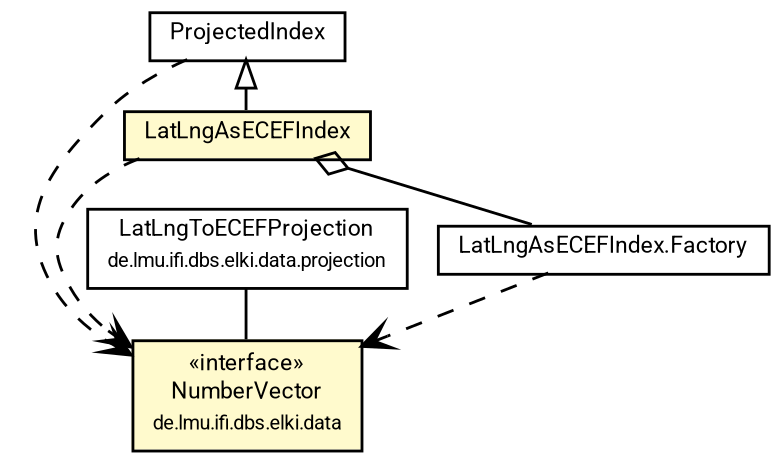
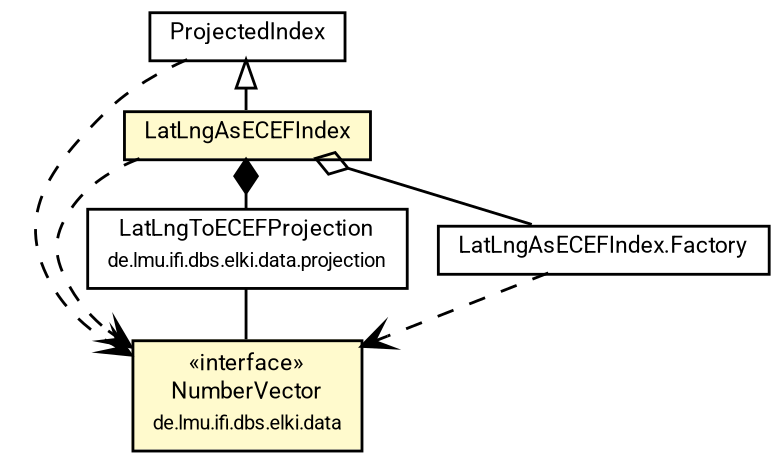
edge "LatLngToECEFProjection" -> "LatLngAsECEFIndex": added
